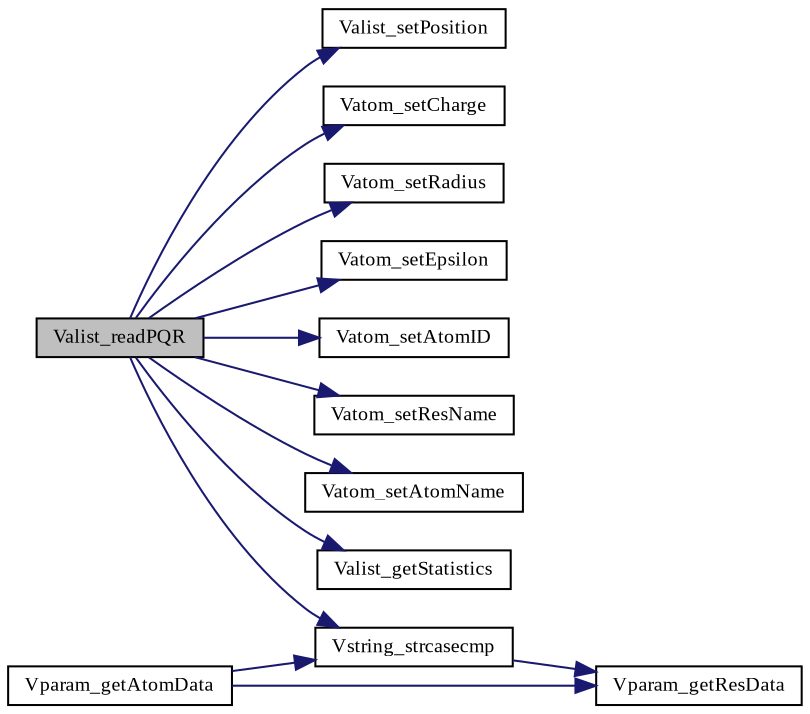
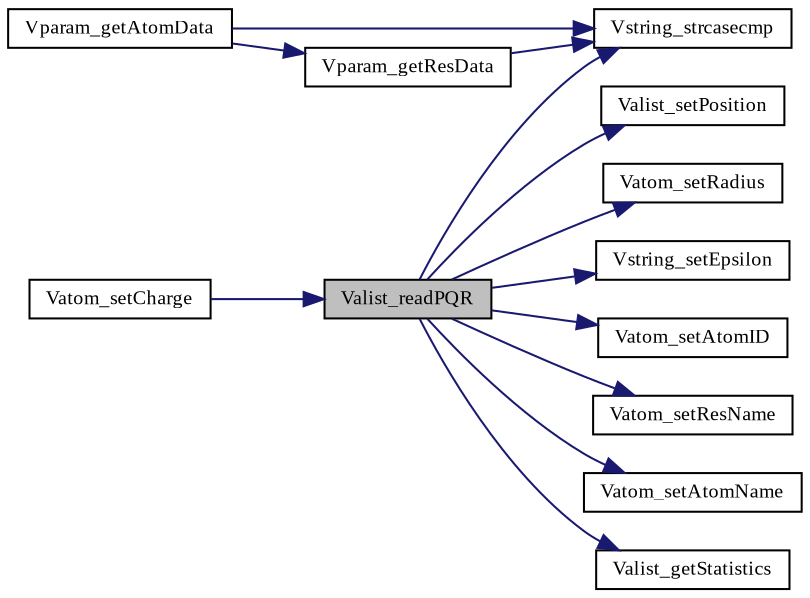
edge "Valist_readPQR" -> "Vatom_setCharge": reversed
node "Vatom_setEpsilon": label "Vatom_setEpsilon" -> "Vstring_setEpsilon"
edge "Vstring_strcasecmp" -> "Vparam_getResData": reversed
